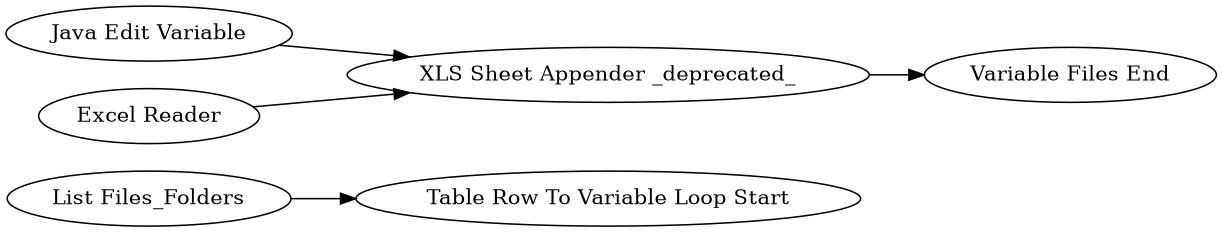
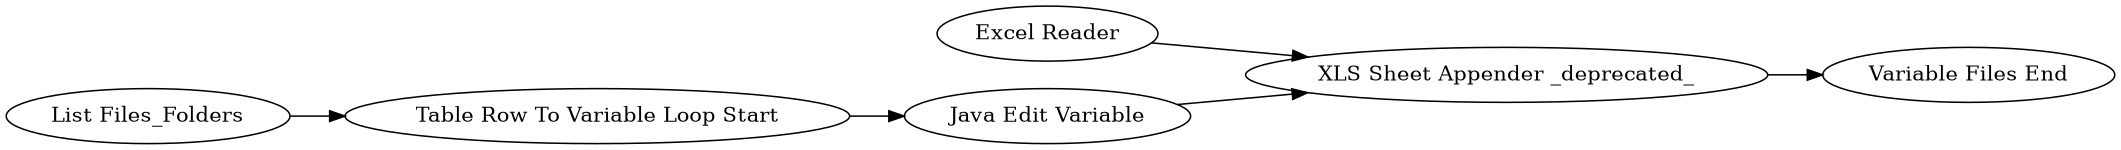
edge "Table Row To Variable Loop Start" -> "Java Edit Variable": added
